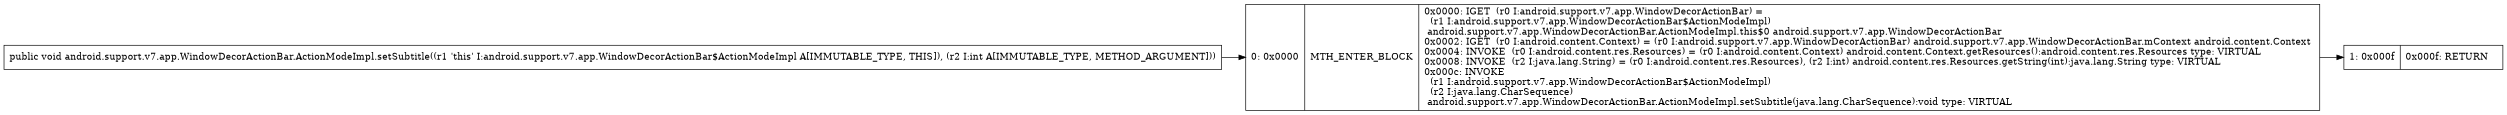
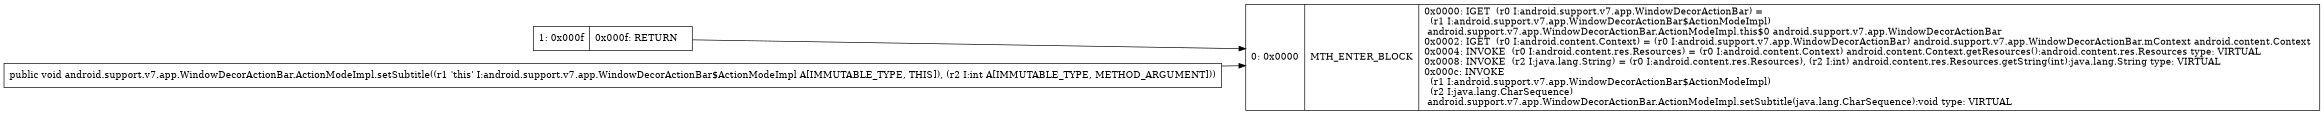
edge "0: 0x0000" -> "1: 0x000f": reversed
